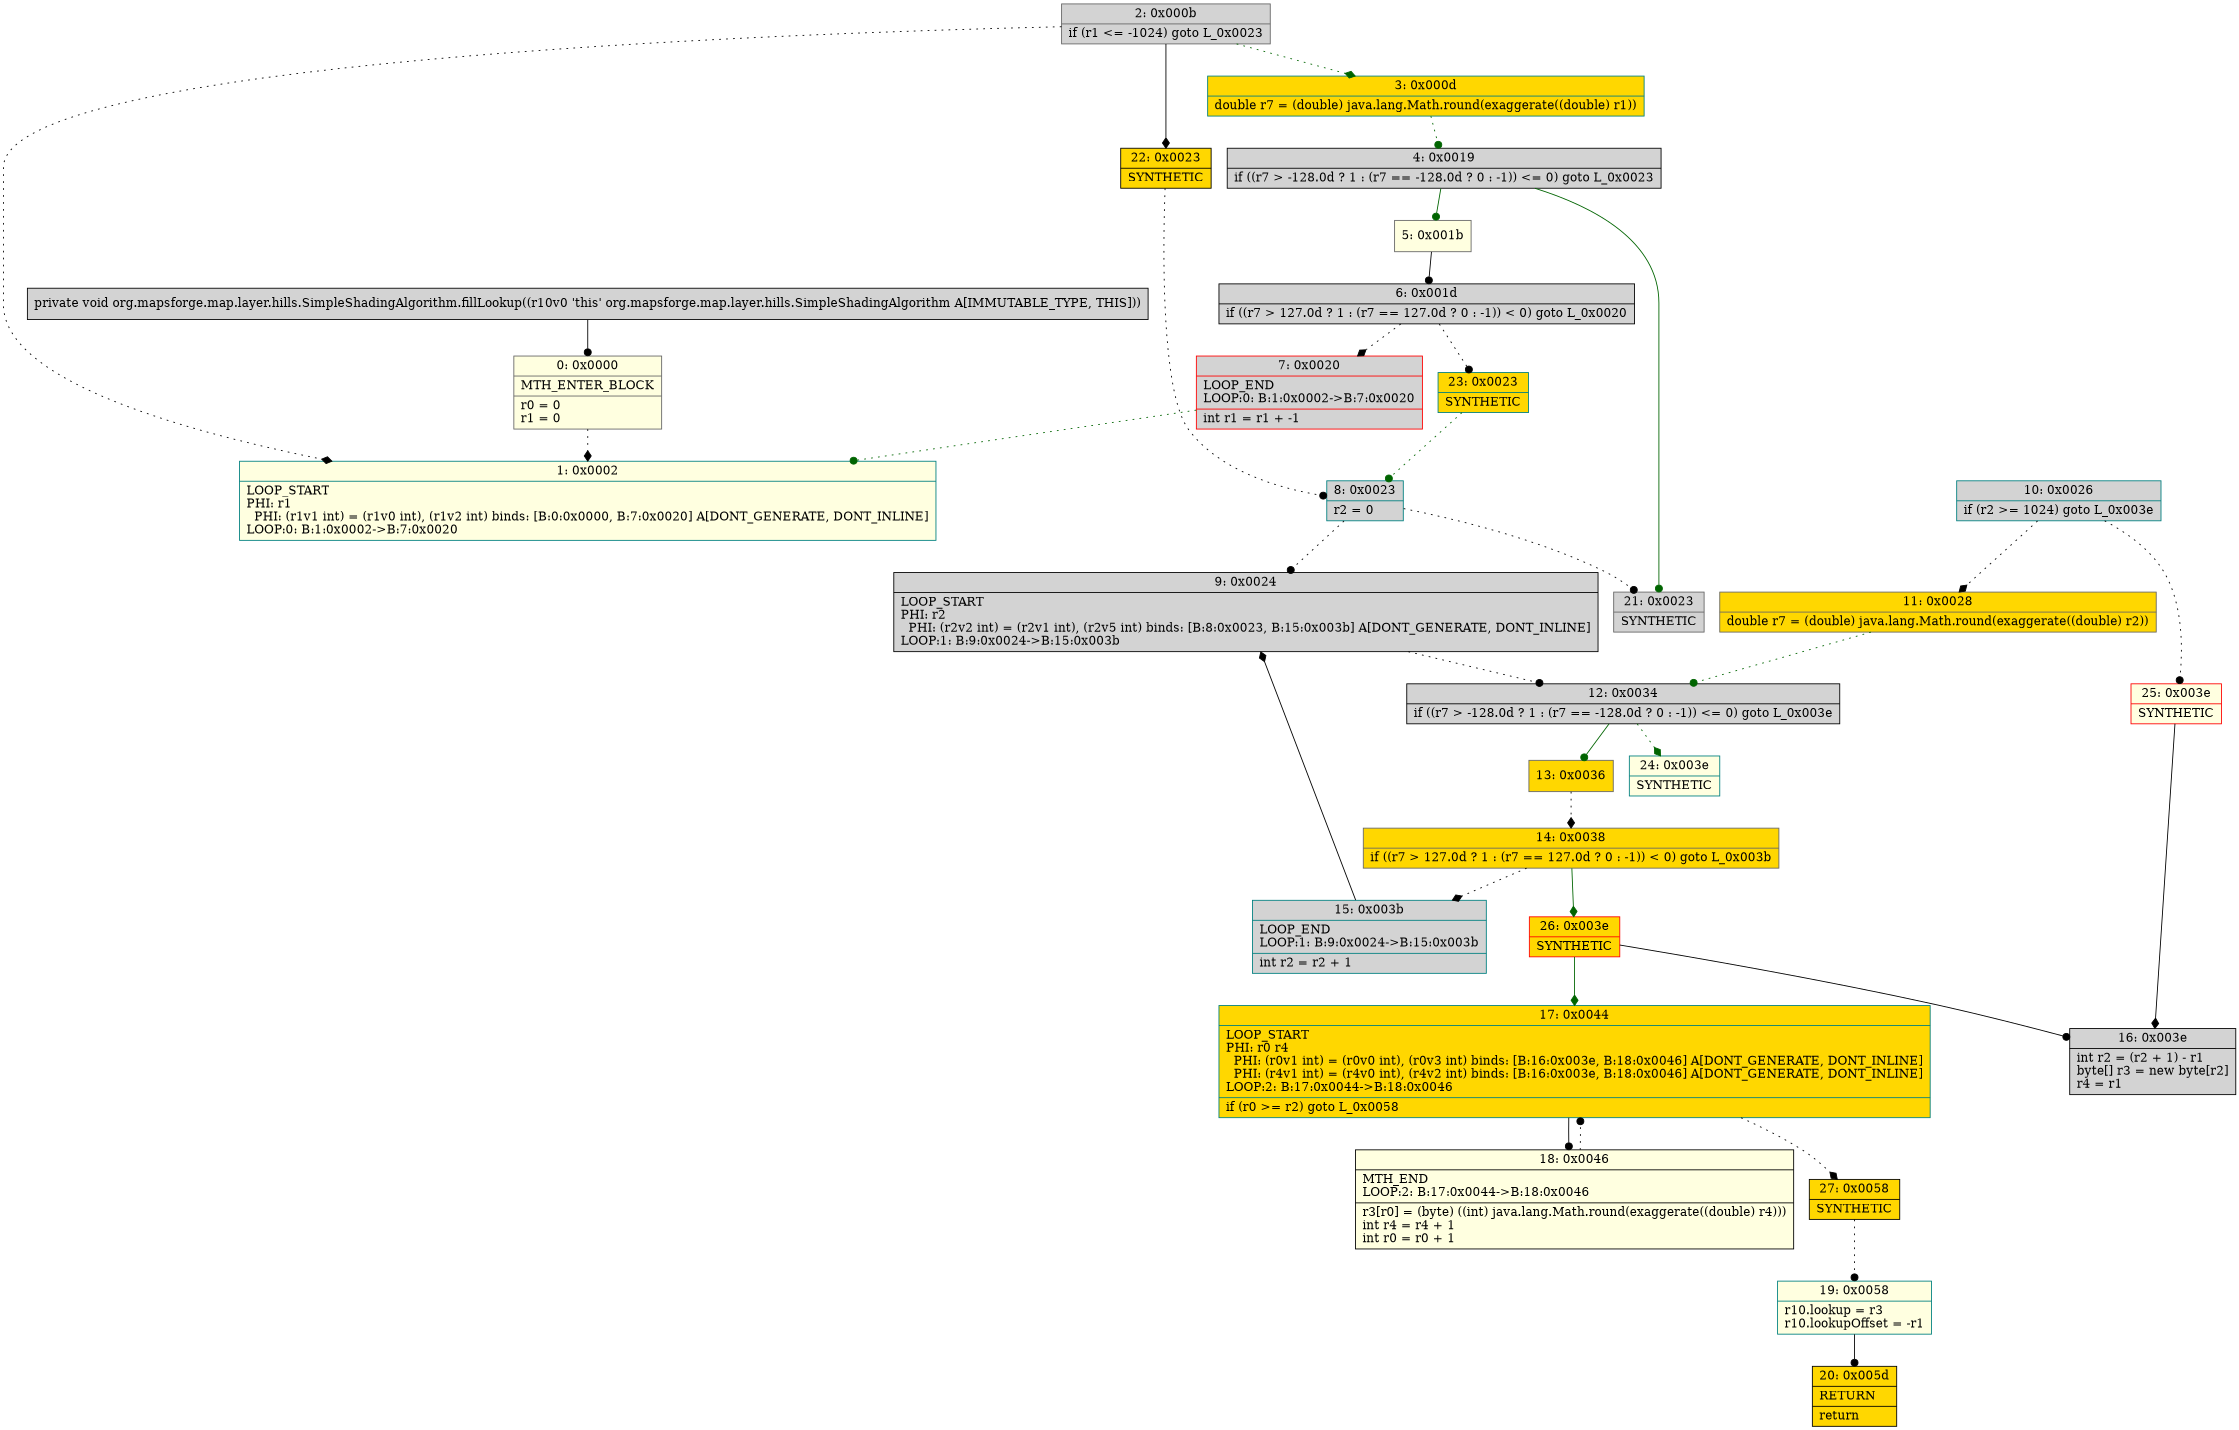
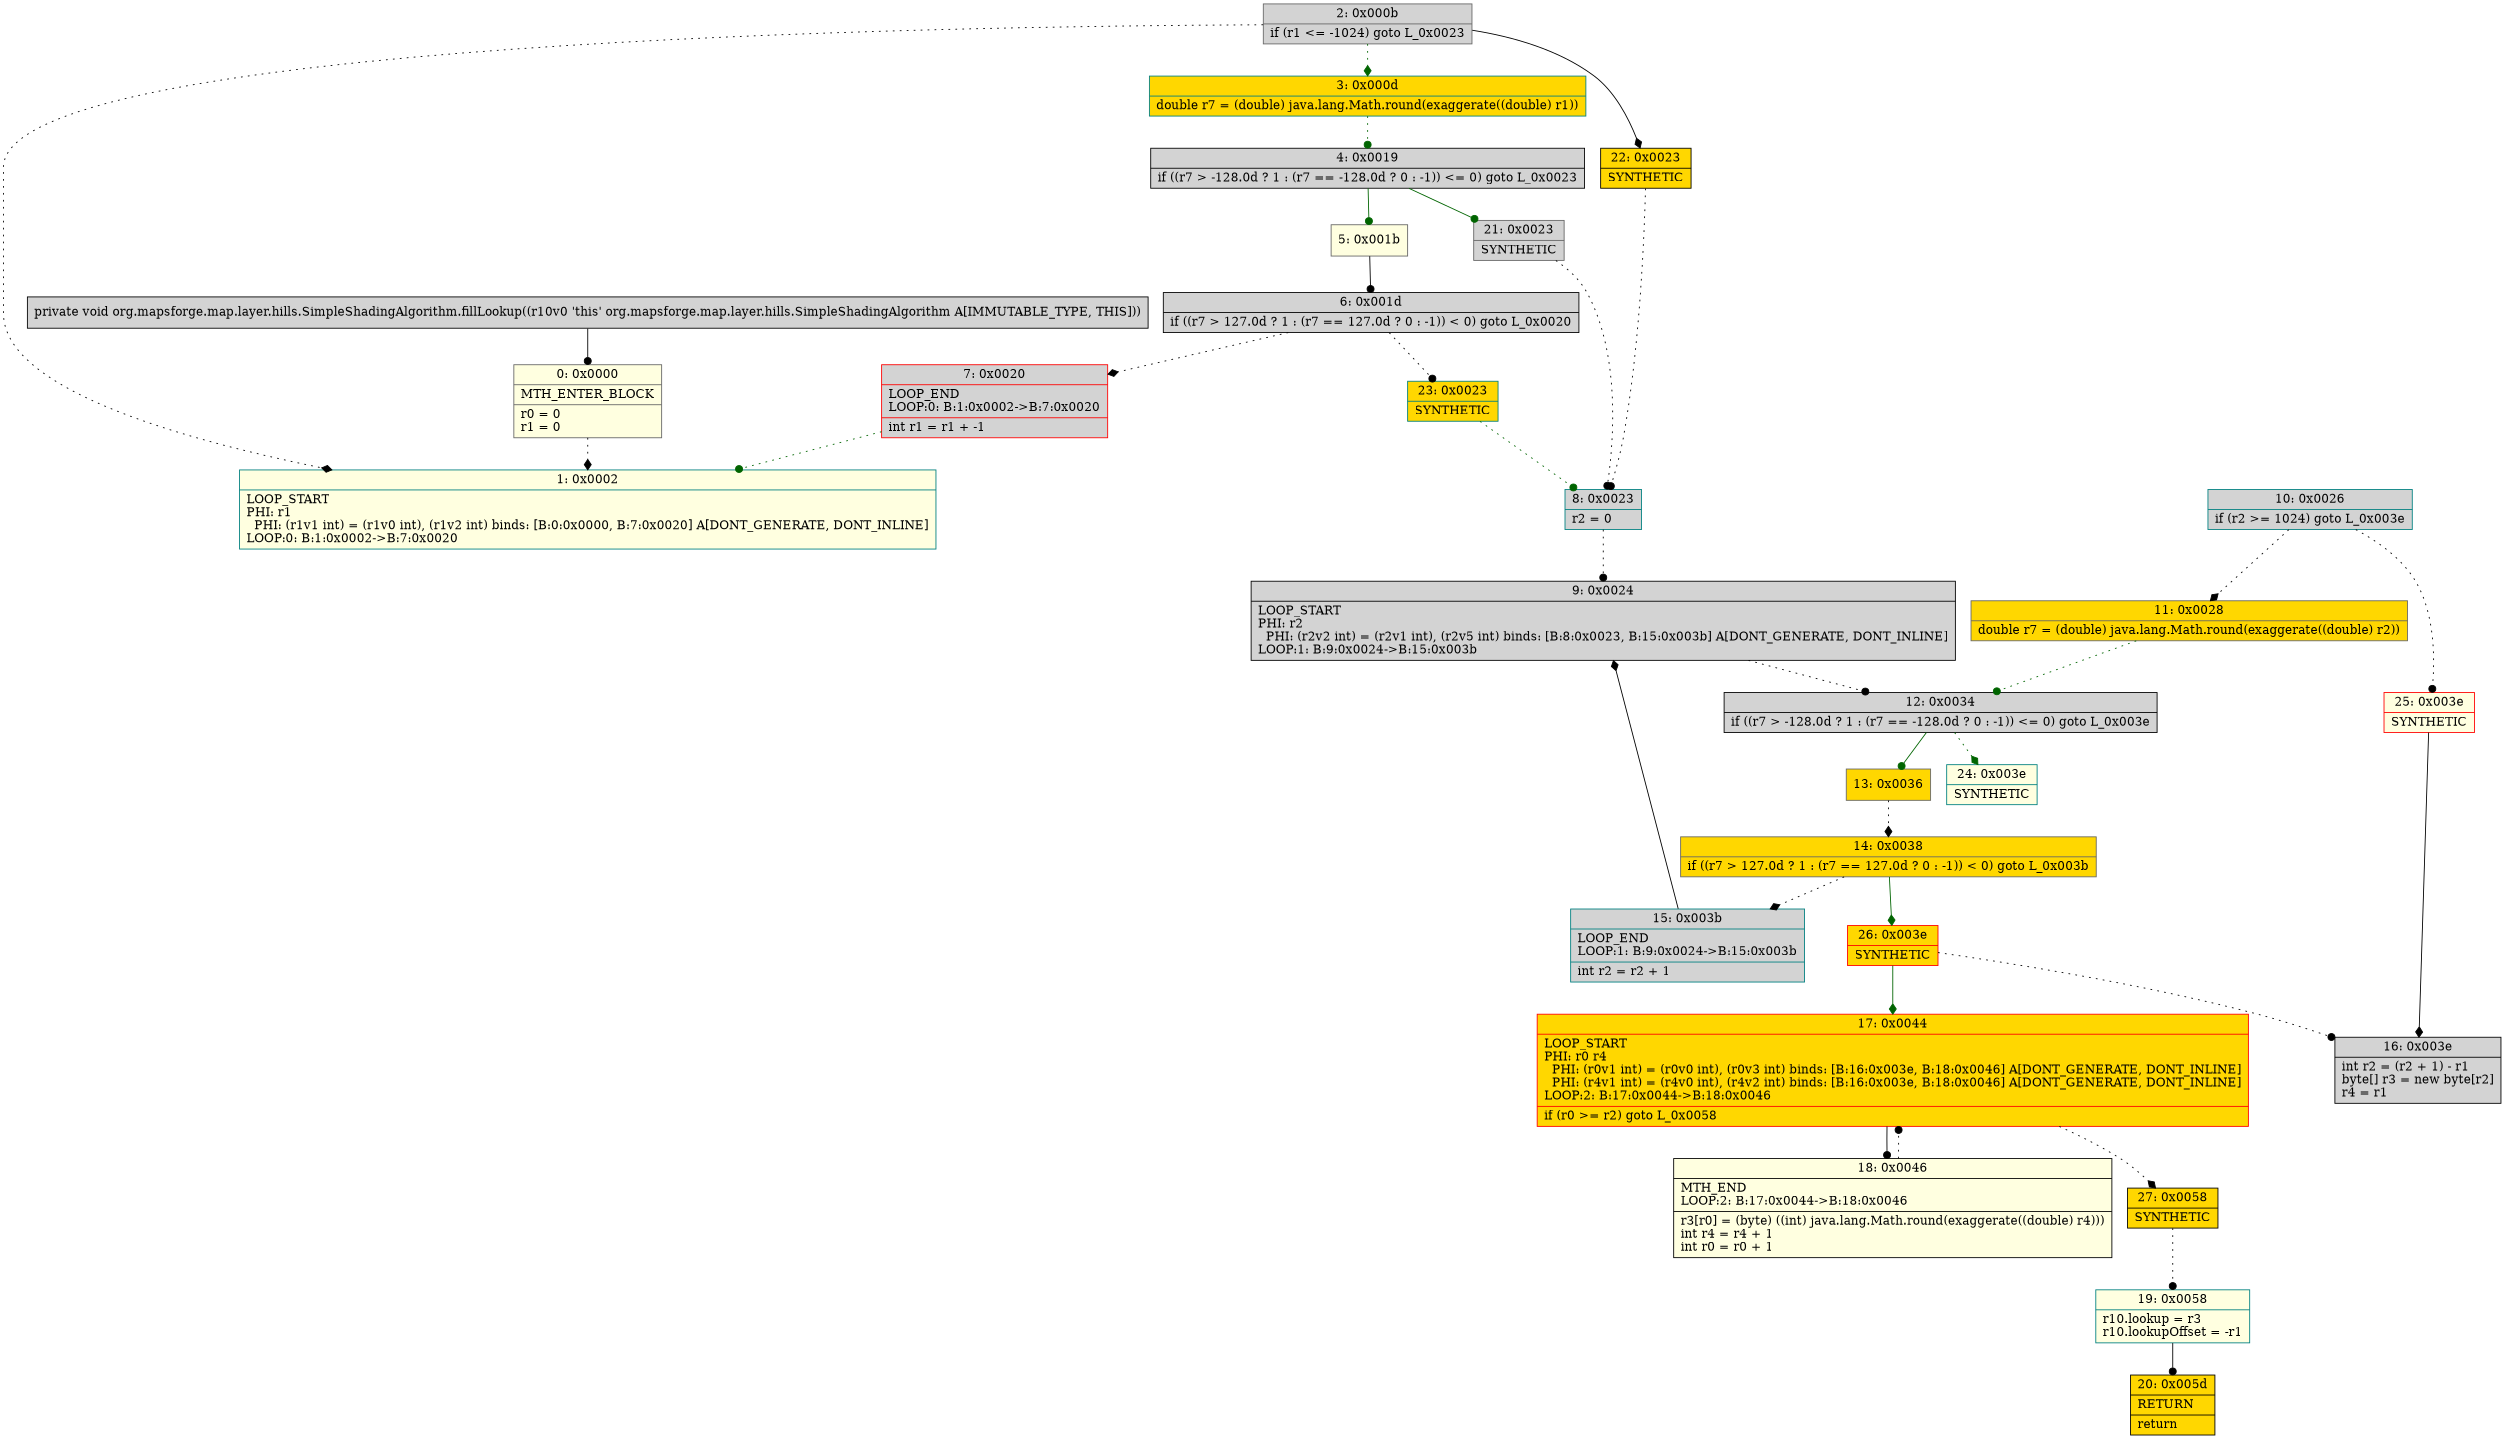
edge "8: 0x0023" -> "21: 0x0023": reversed
edge "26: 0x003e" -> "16: 0x003e": style solid -> dotted
node "17: 0x0044": color teal -> red
